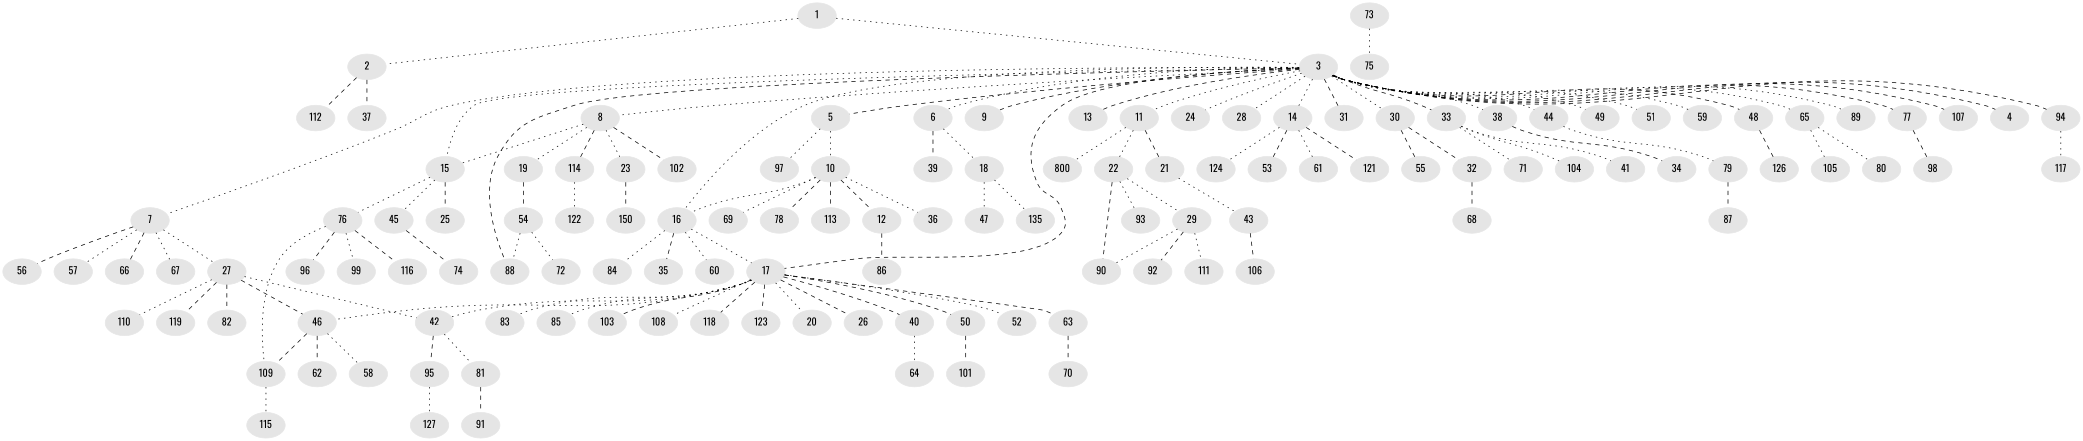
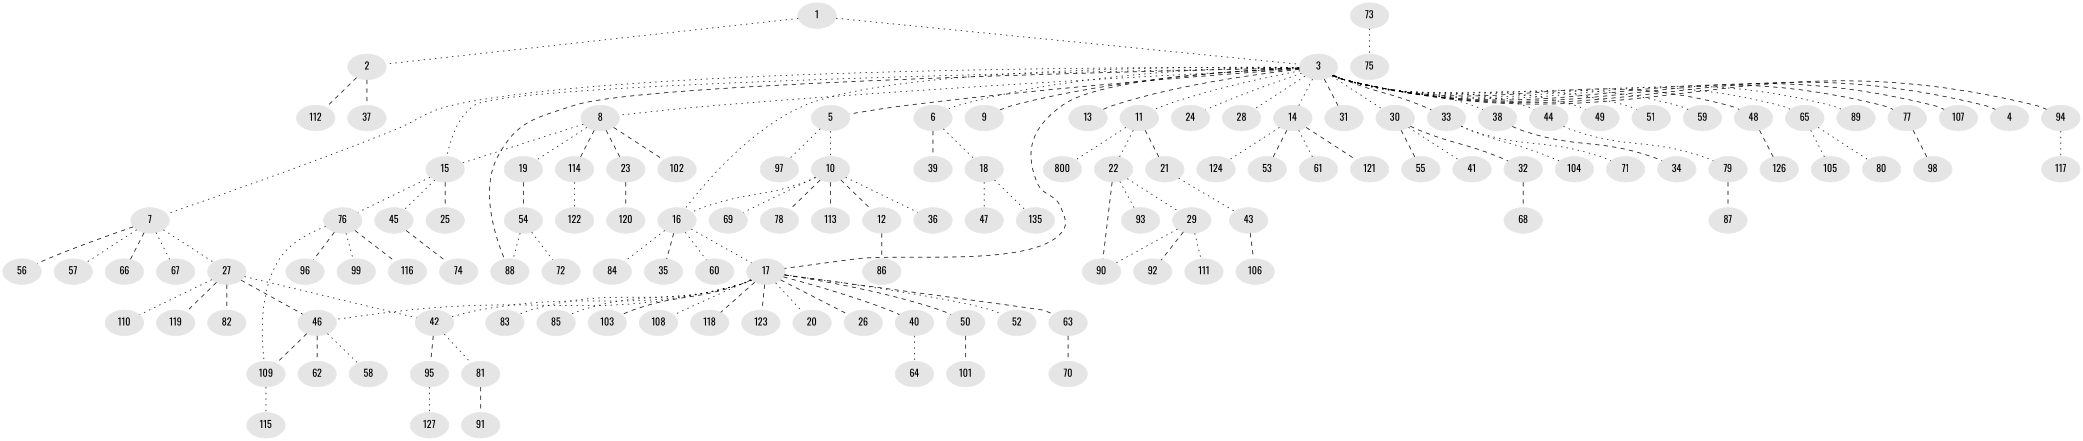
edge "8" -- "23": style dotted -> dashed
edge "33" -- "41": now "30" -- "41"
node "150": label "150" -> "120"
